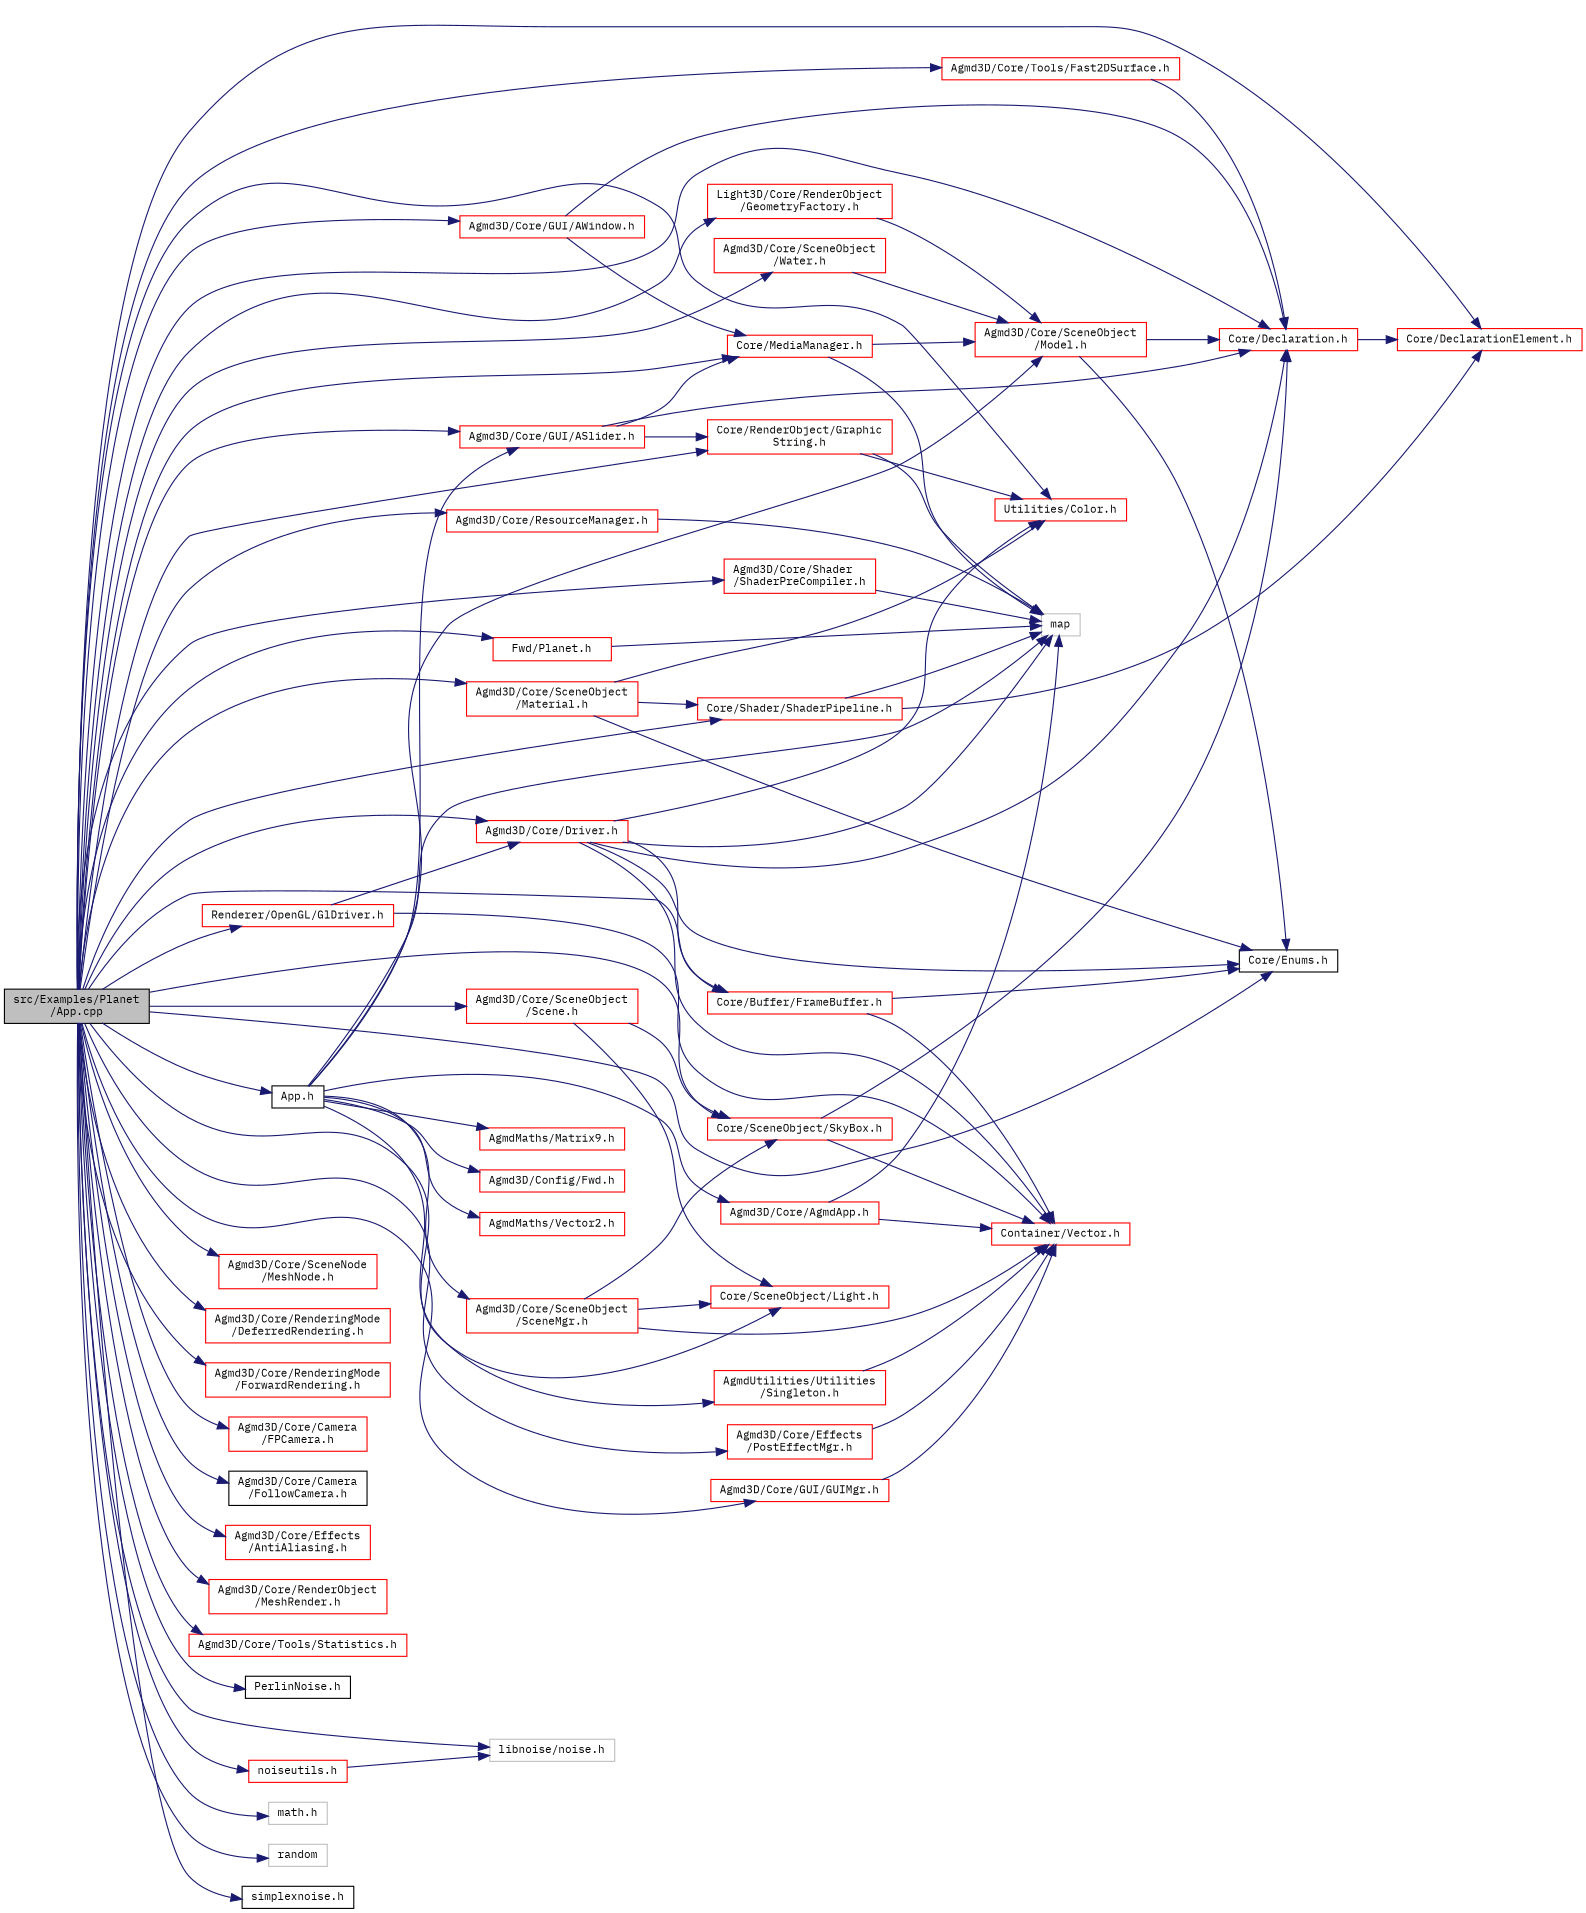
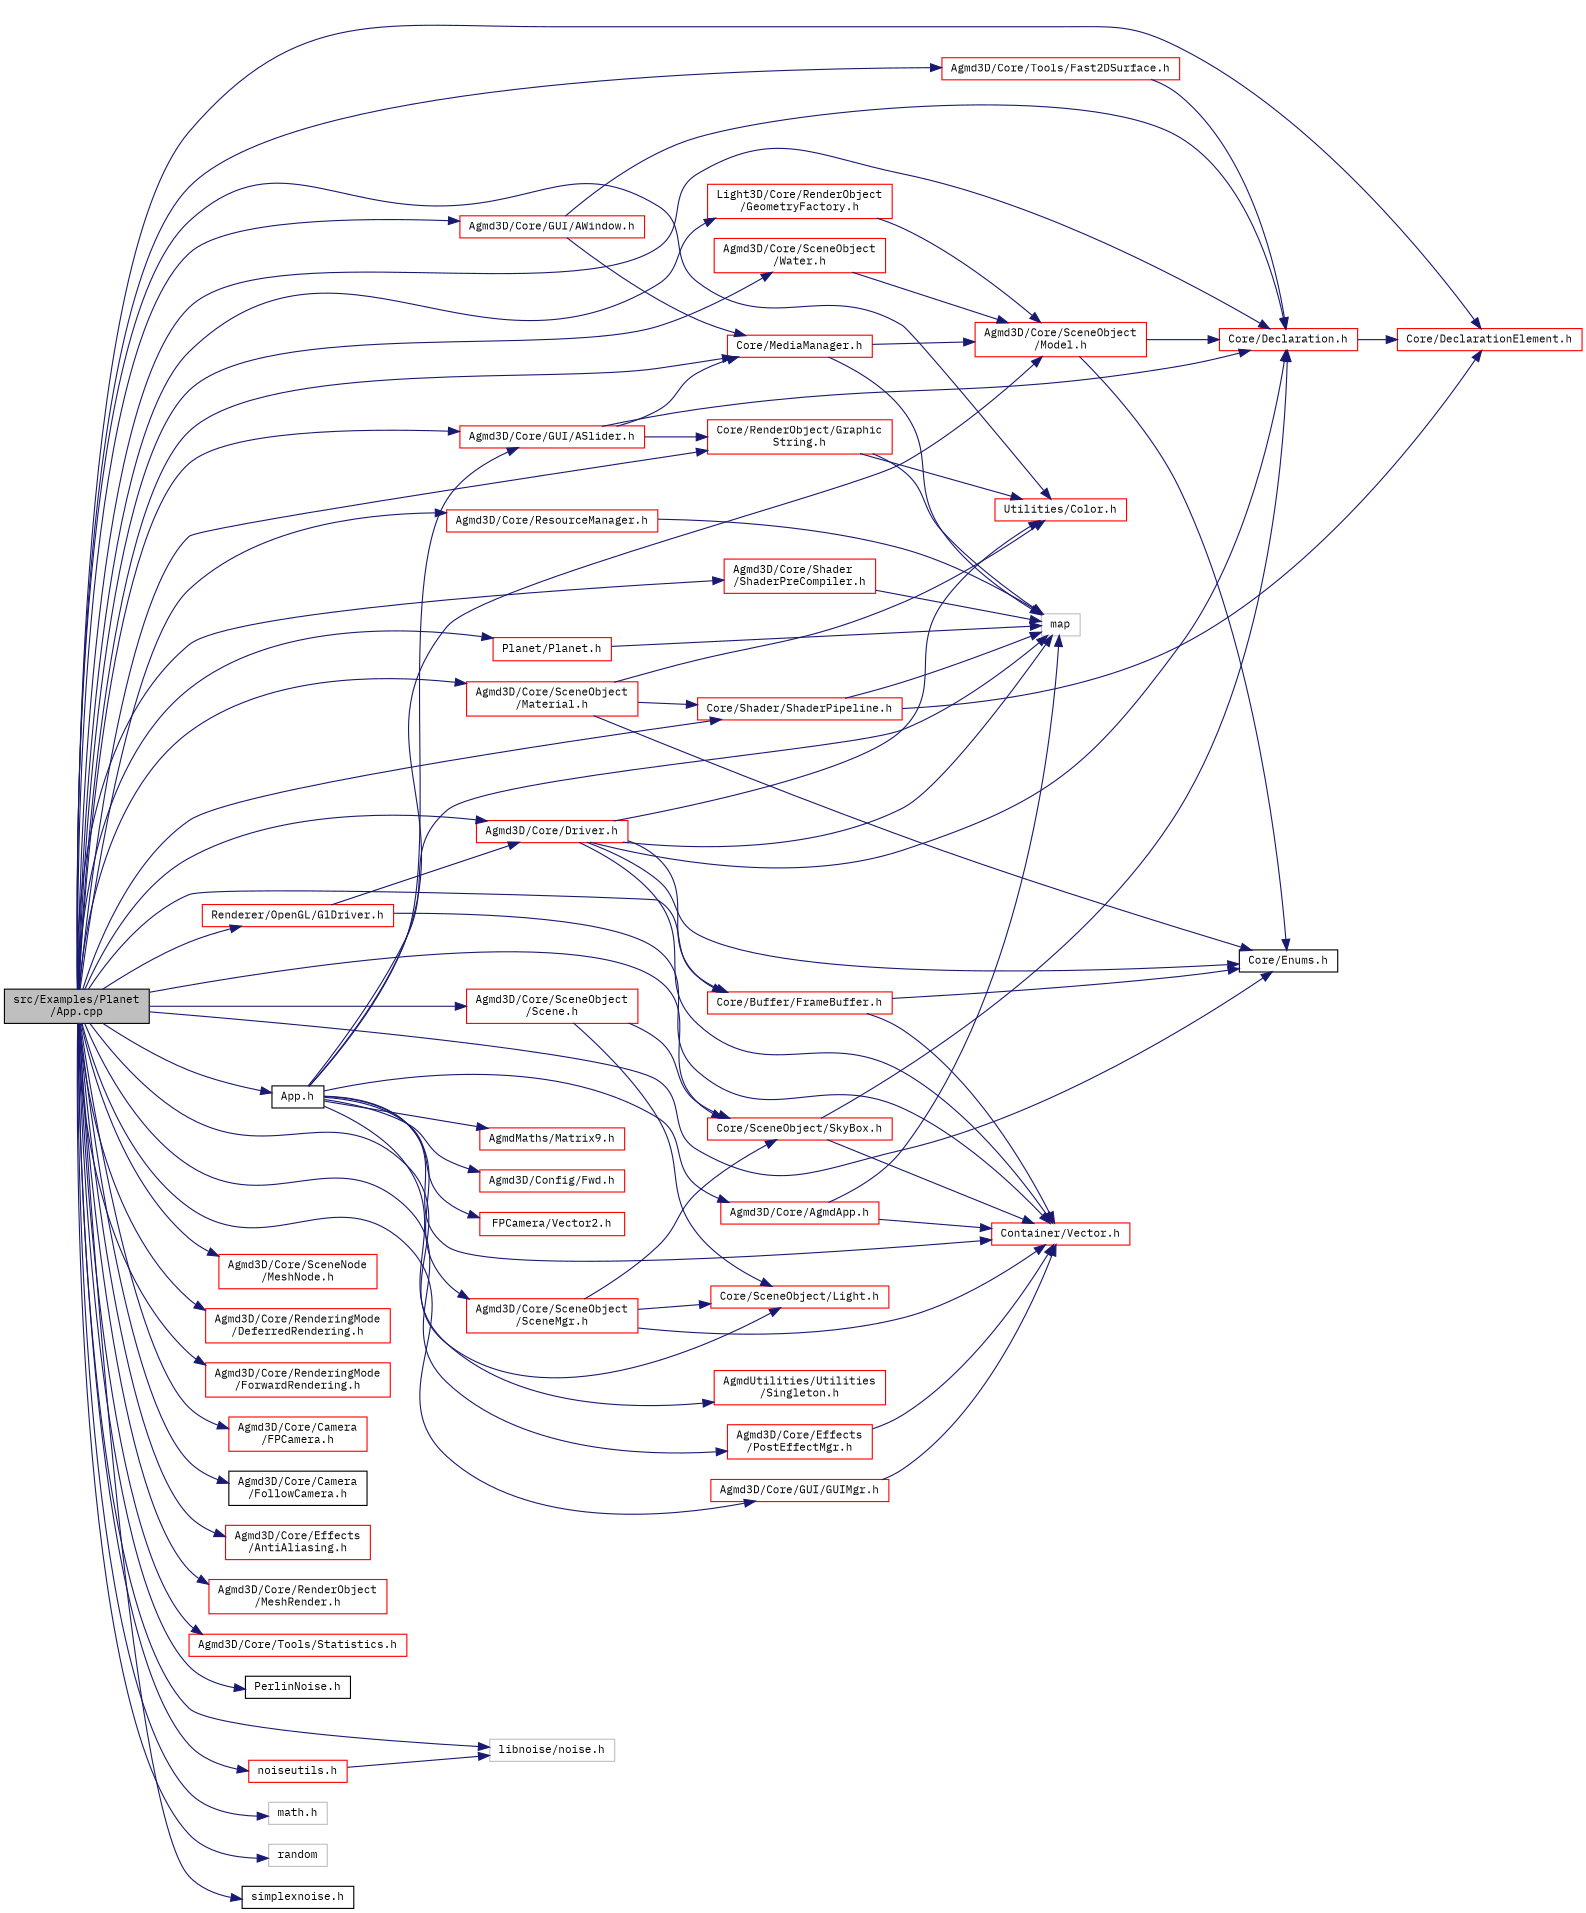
node "Fwd/Planet.h": label "Fwd/Planet.h" -> "Planet/Planet.h"
node "AgmdMaths/Vector2.h": label "AgmdMaths/Vector2.h" -> "FPCamera/Vector2.h"
edge "AgmdUtilities/Utilities /Singleton.h" -> "Container/Vector.h": now "App.h" -> "Container/Vector.h"
